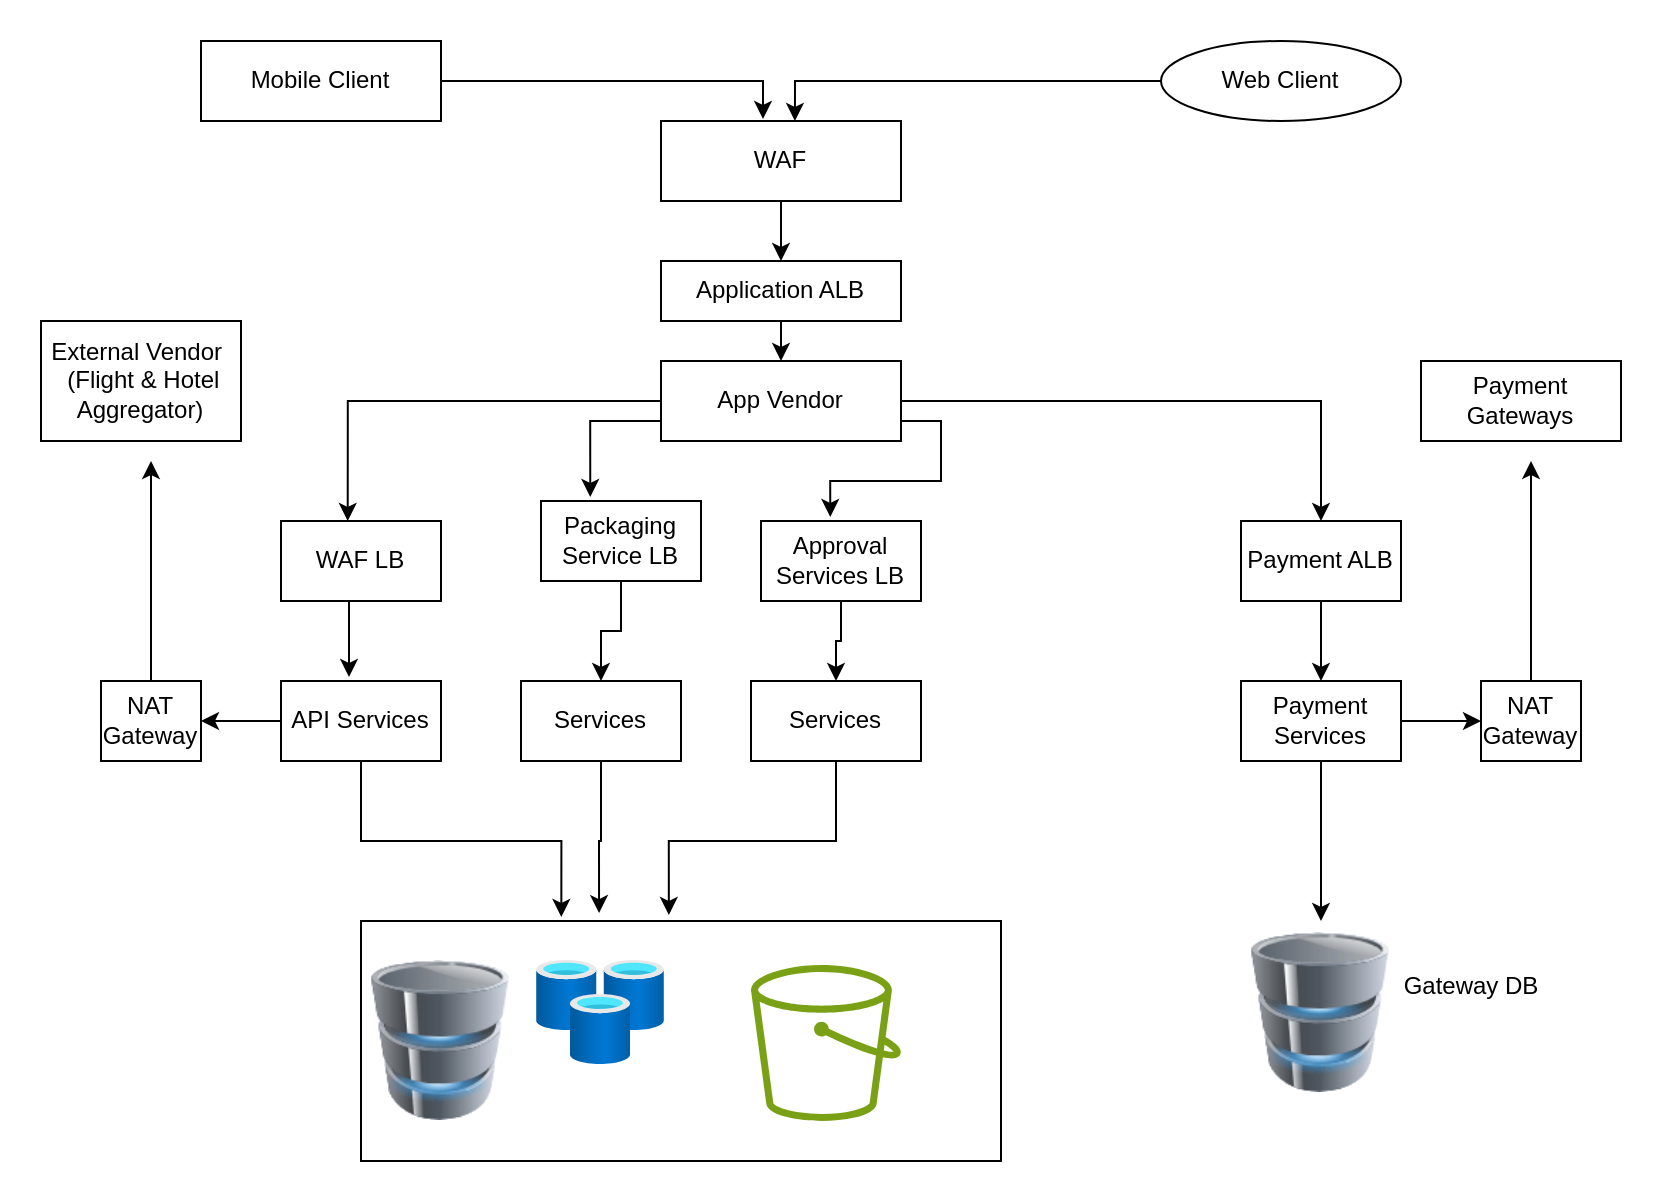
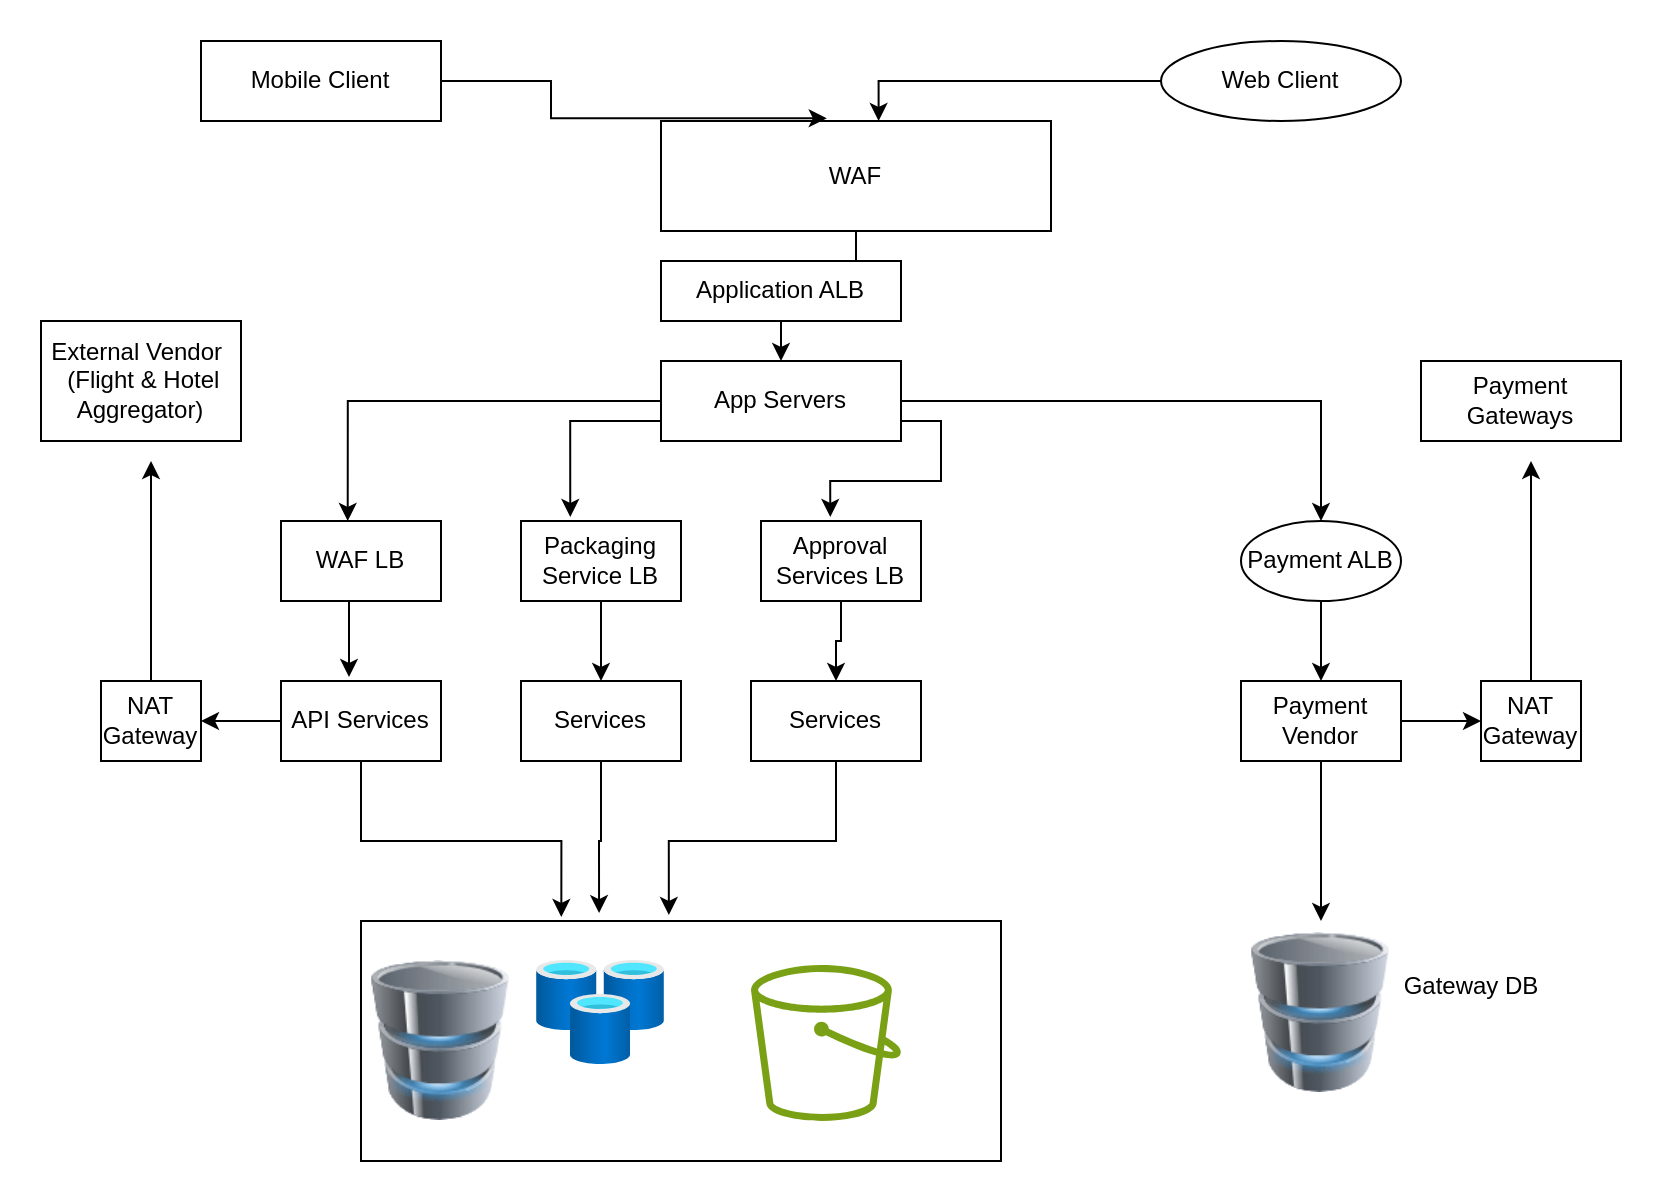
node "WAF": size 240x80 -> 390x110
node "App Vendor": label "App Vendor" -> "App Servers"
node "Packaging Service LB": moved (621, 541) -> (601, 561)
node "Payment ALB": shape rectangle -> ellipse
node "Payment Services": label "Payment Services" -> "Payment Vendor"
